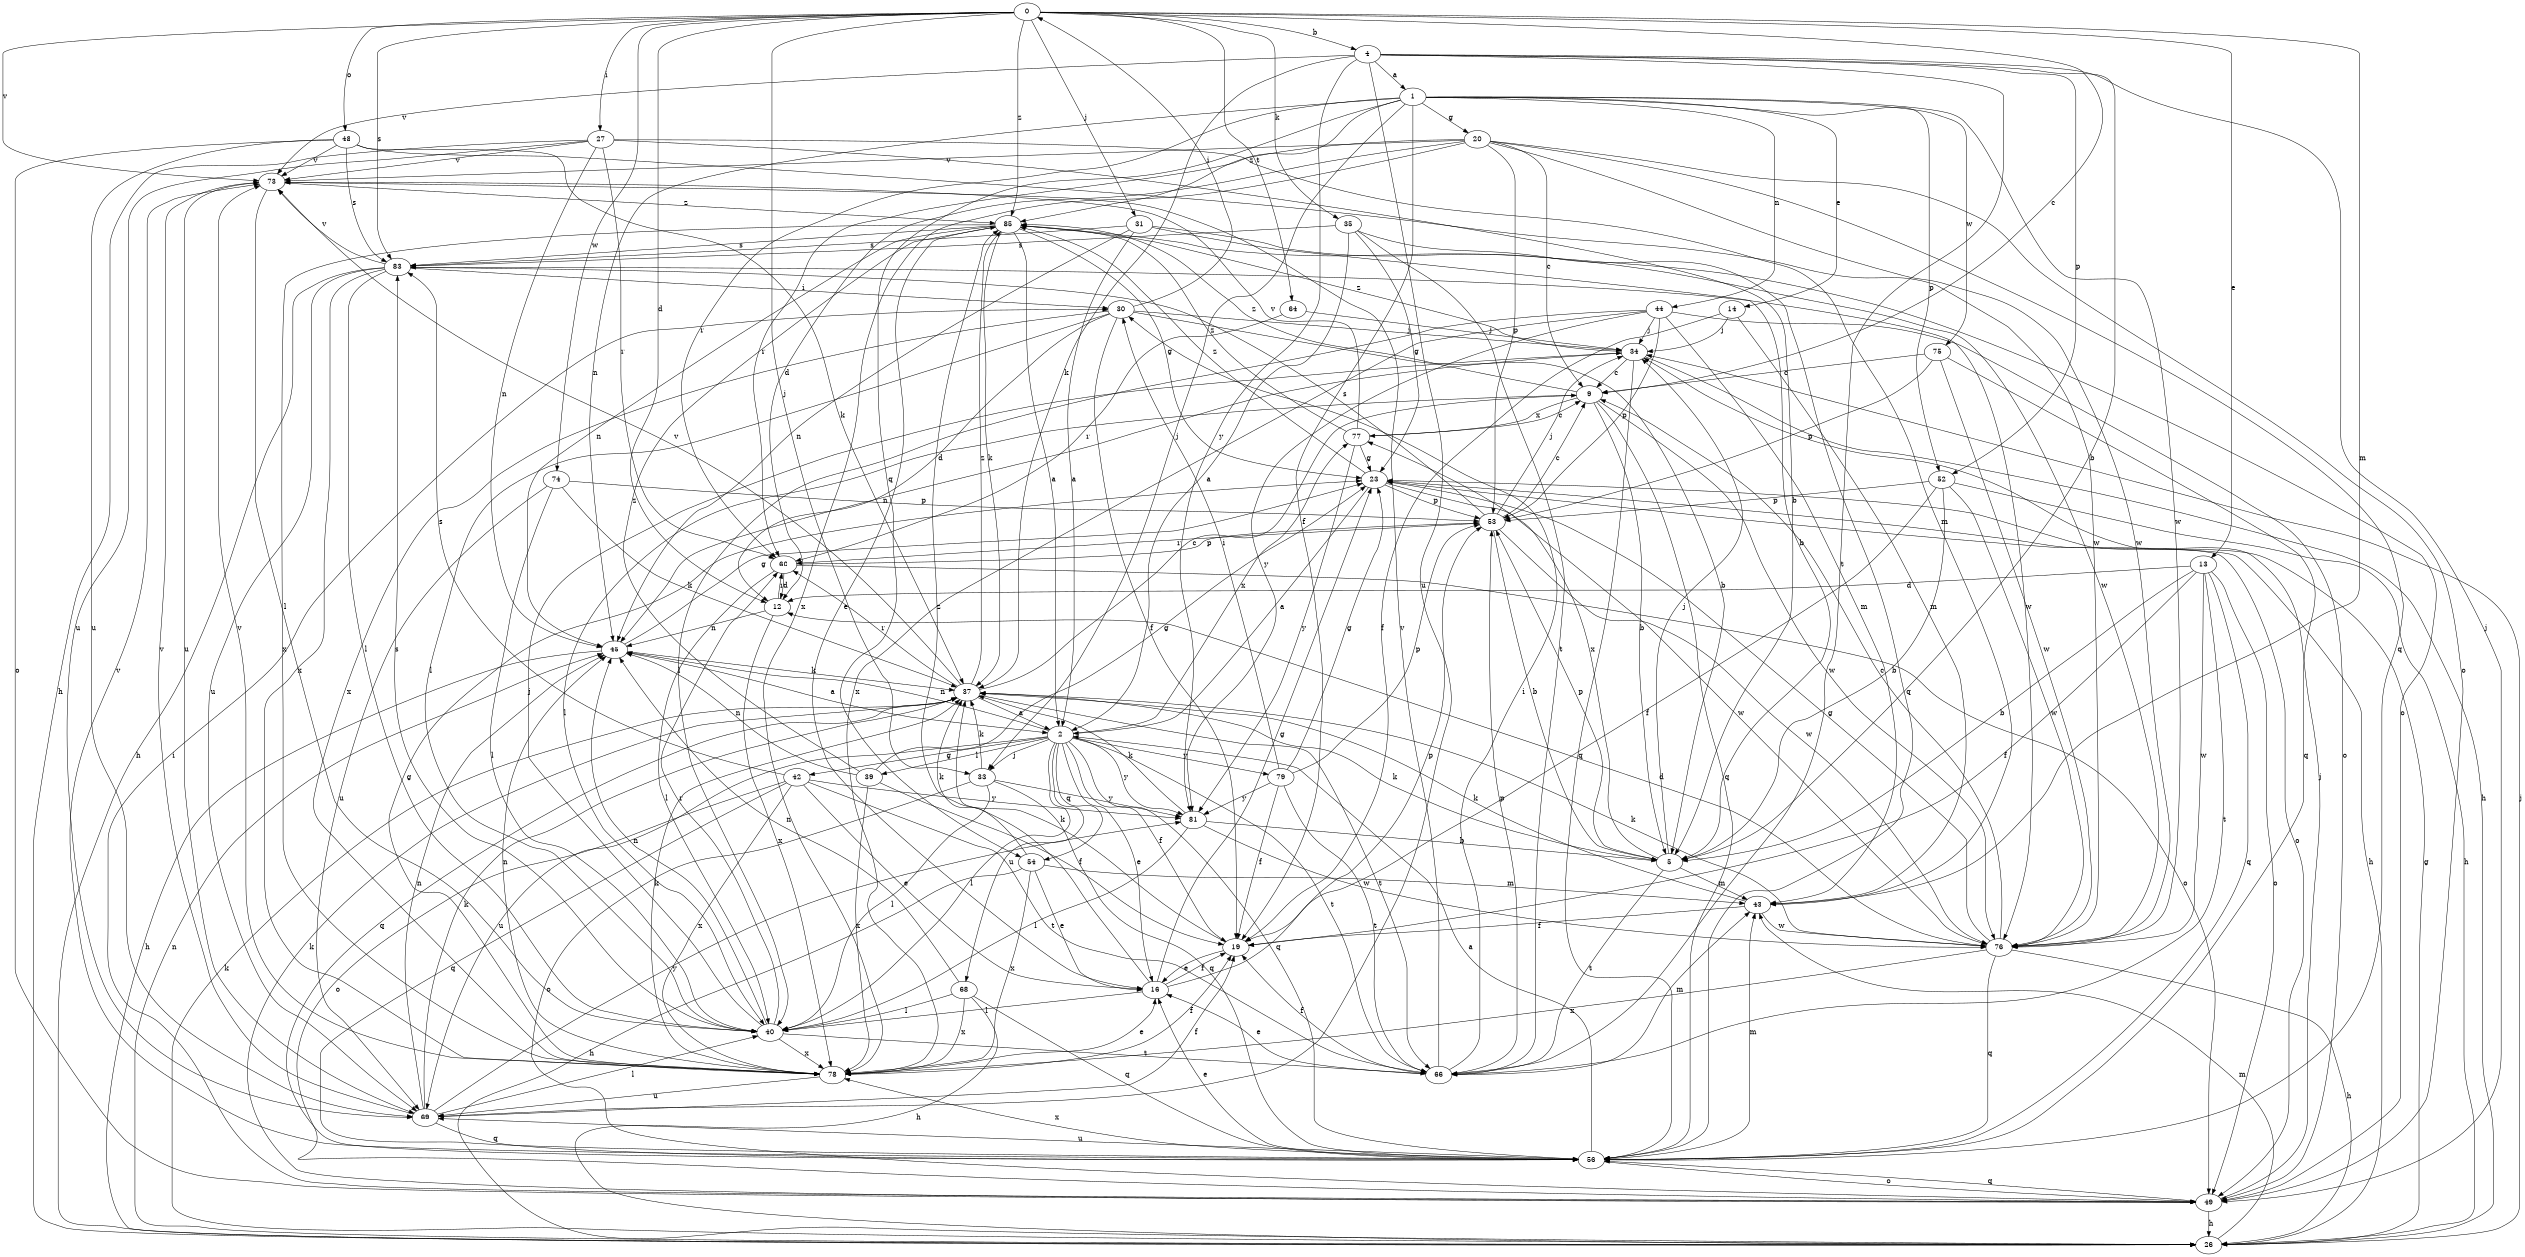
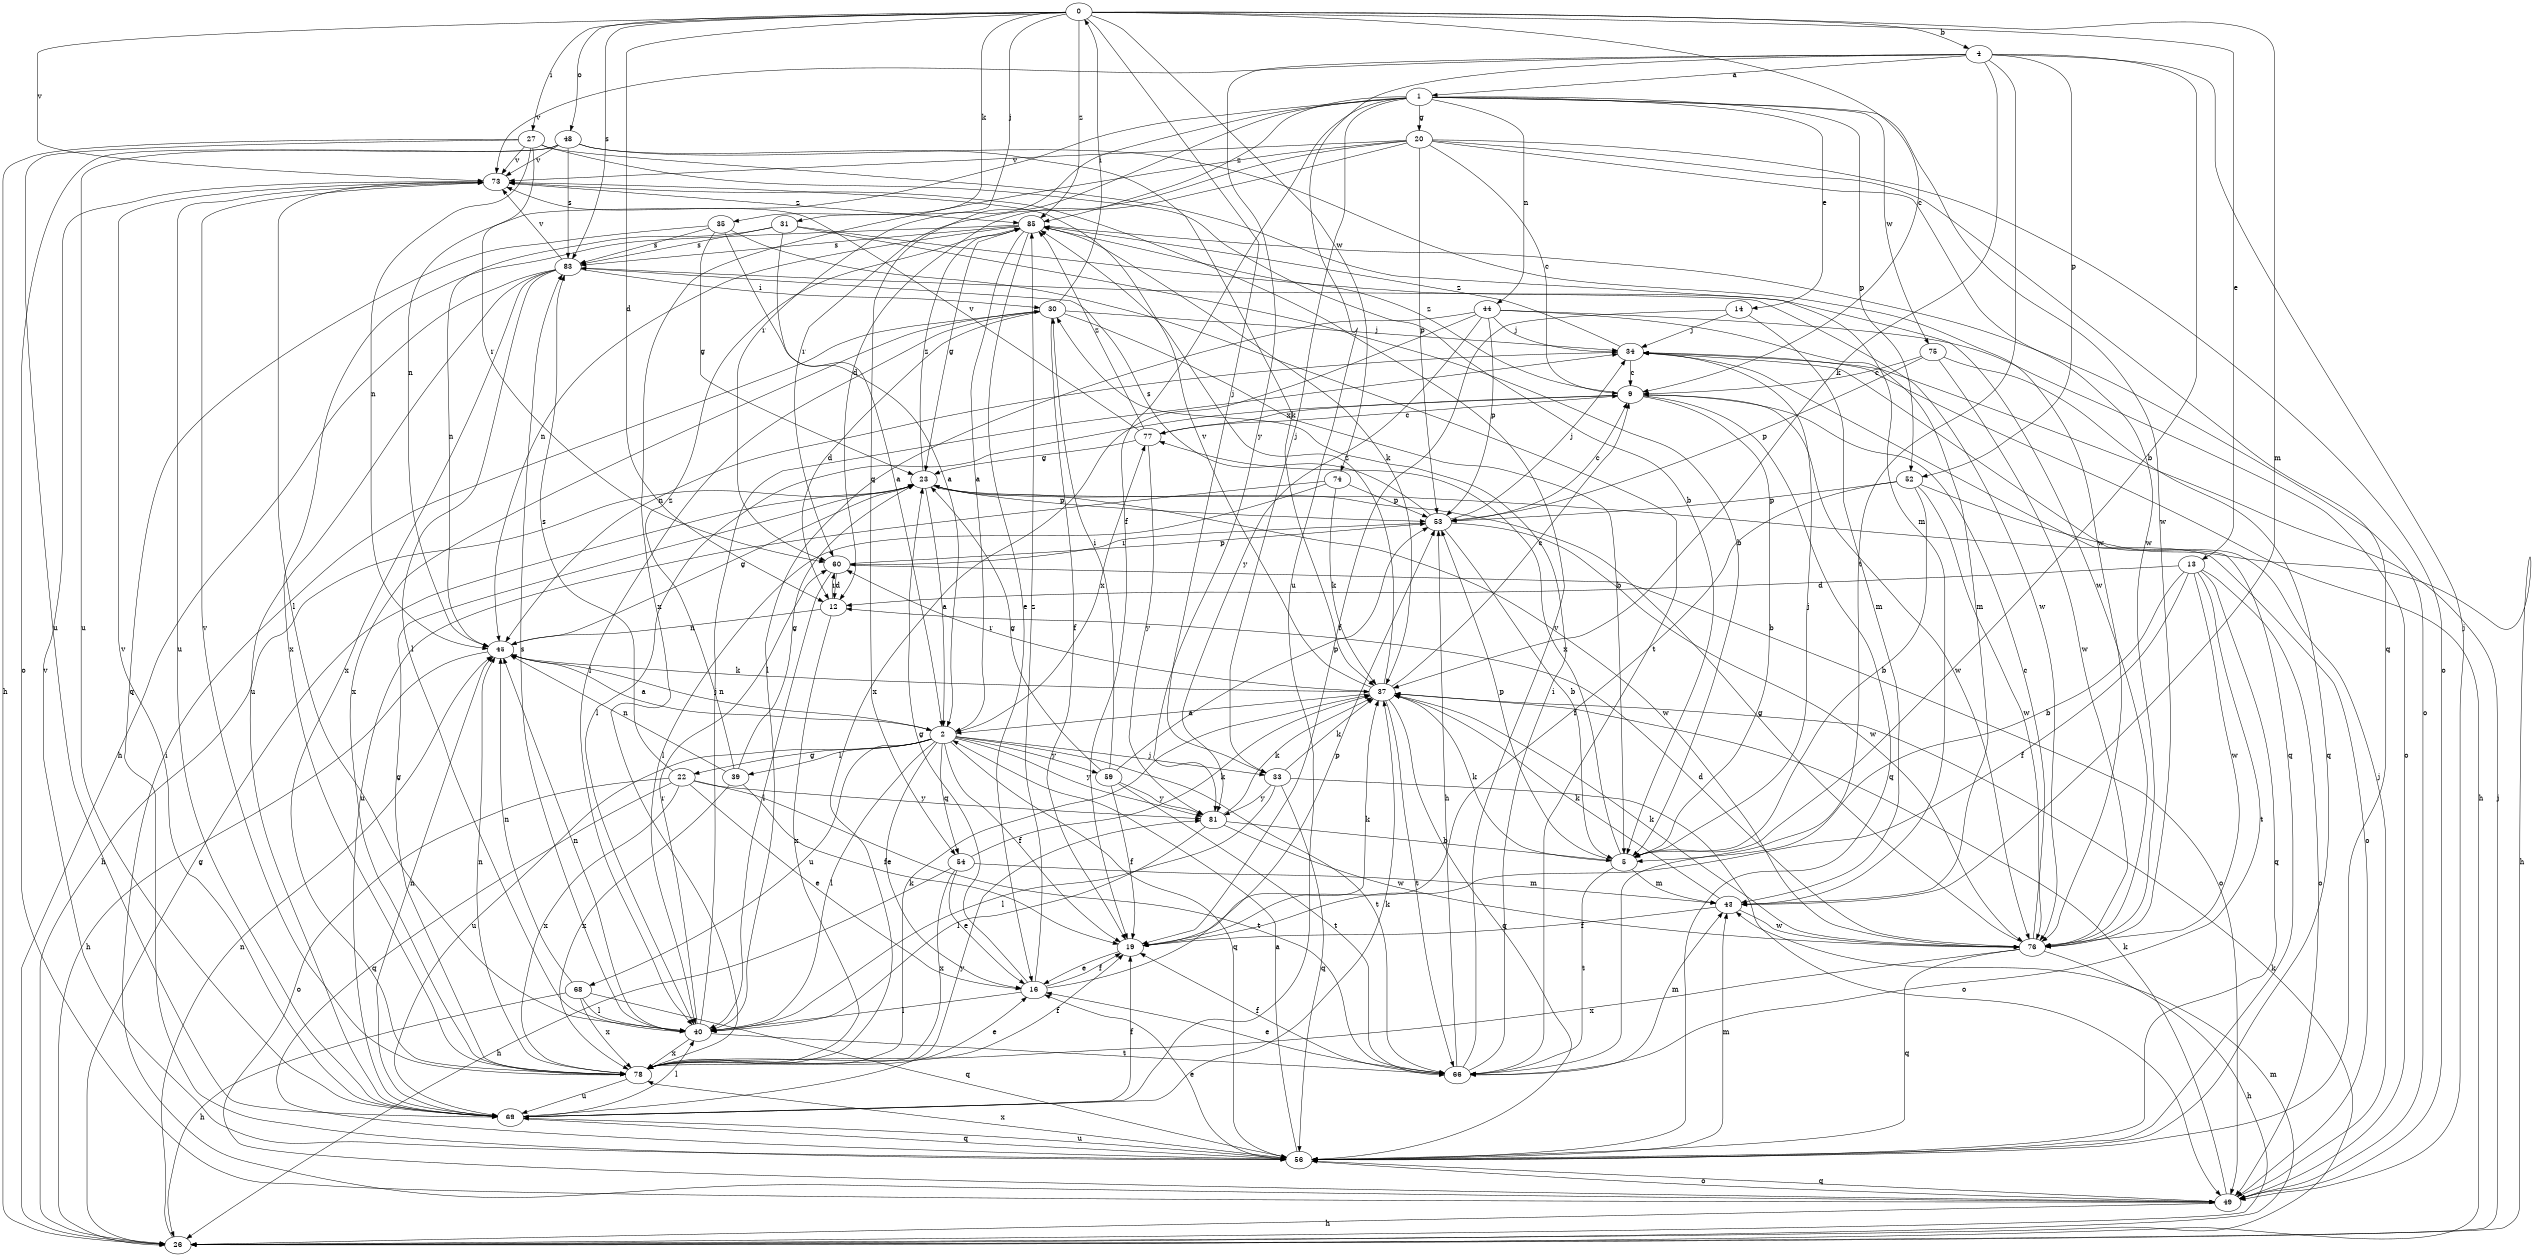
node "64": removed
node "42": label "42" -> "22"
node "79": label "79" -> "59"
edge "66" -> "53": label "p" -> "h"
